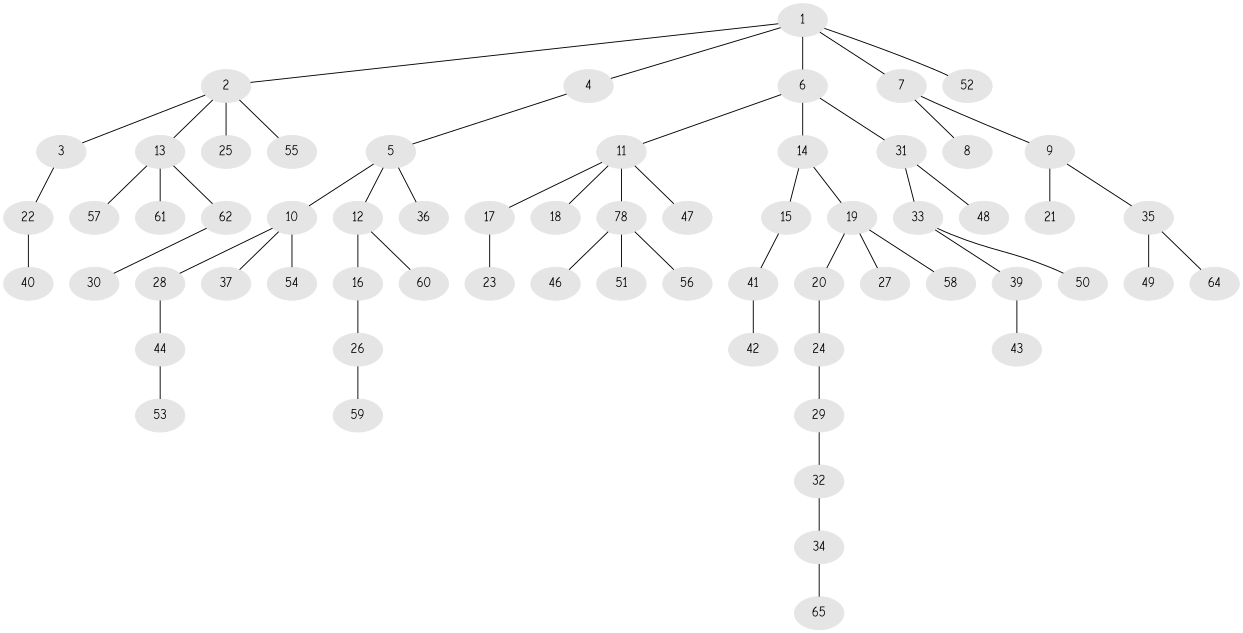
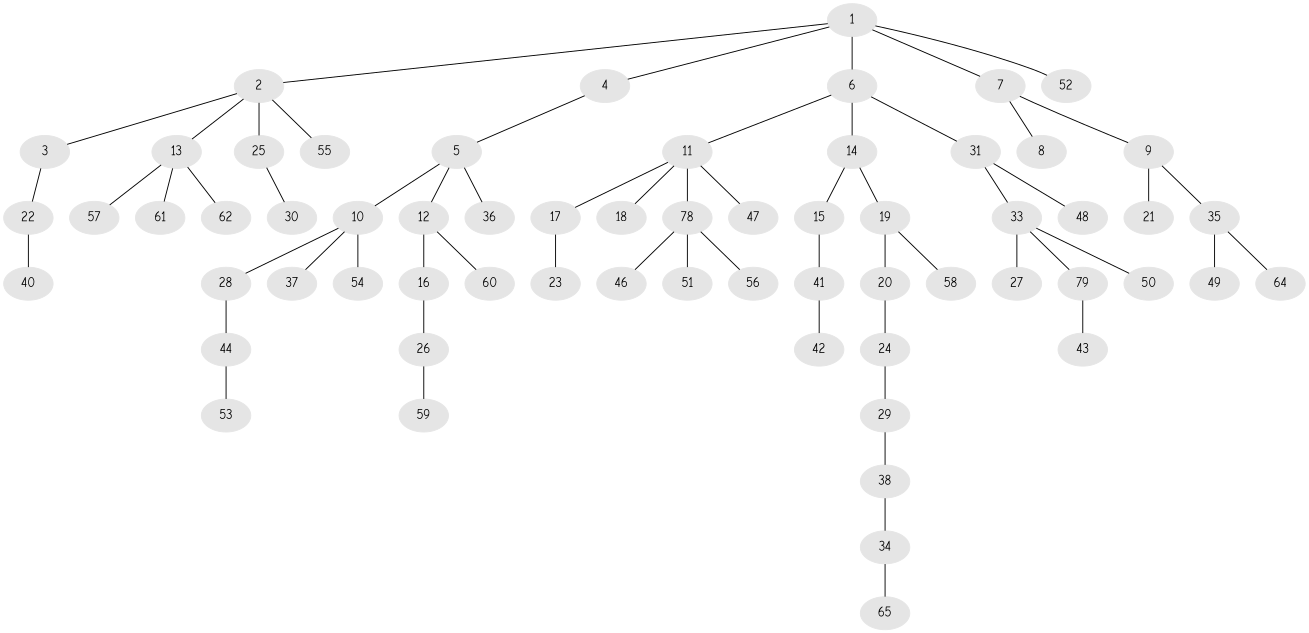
edge "62" -- "30": now "25" -- "30"
edge "19" -- "27": now "33" -- "27"
node "39": label "39" -> "79"
node "32": label "32" -> "38"
